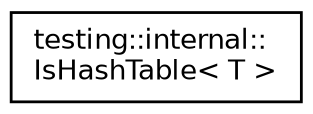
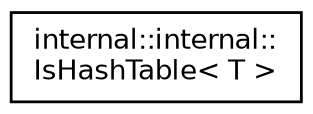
node "testing::internal:: IsHashTable< T >": label "testing::internal:: IsHashTable< T >" -> "internal::internal:: IsHashTable< T >"
